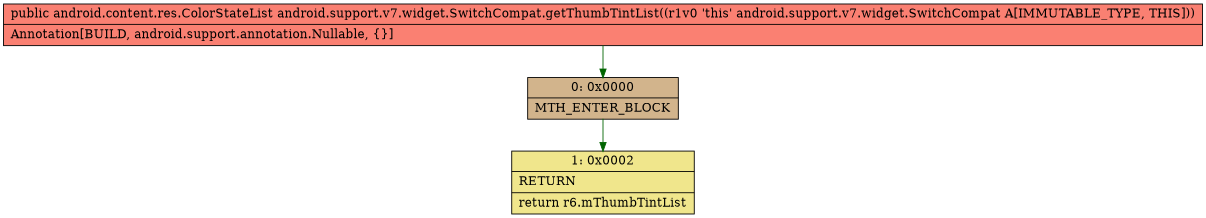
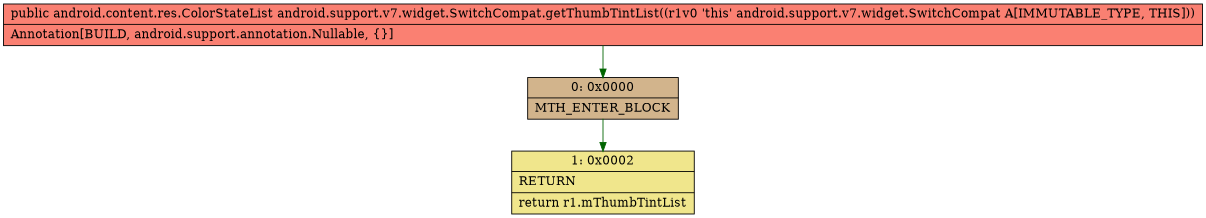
node "1: 0x0002": text "return r6.mThumbTintList" -> "return r1.mThumbTintList"
